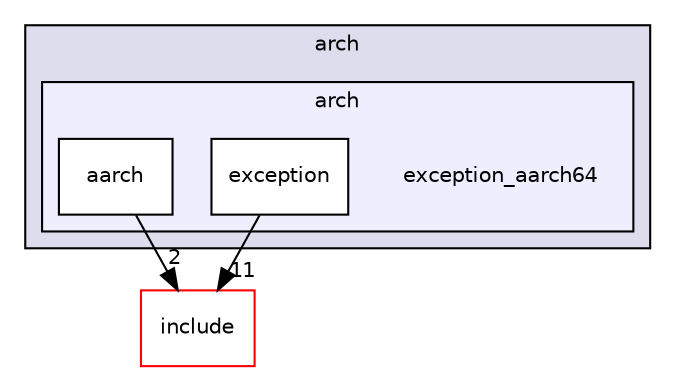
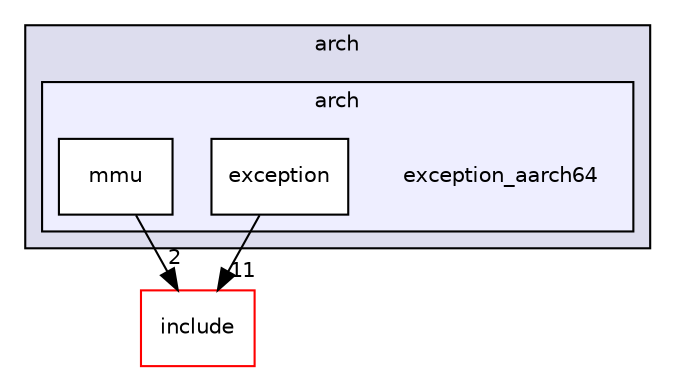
node "aarch": label "aarch" -> "mmu"
